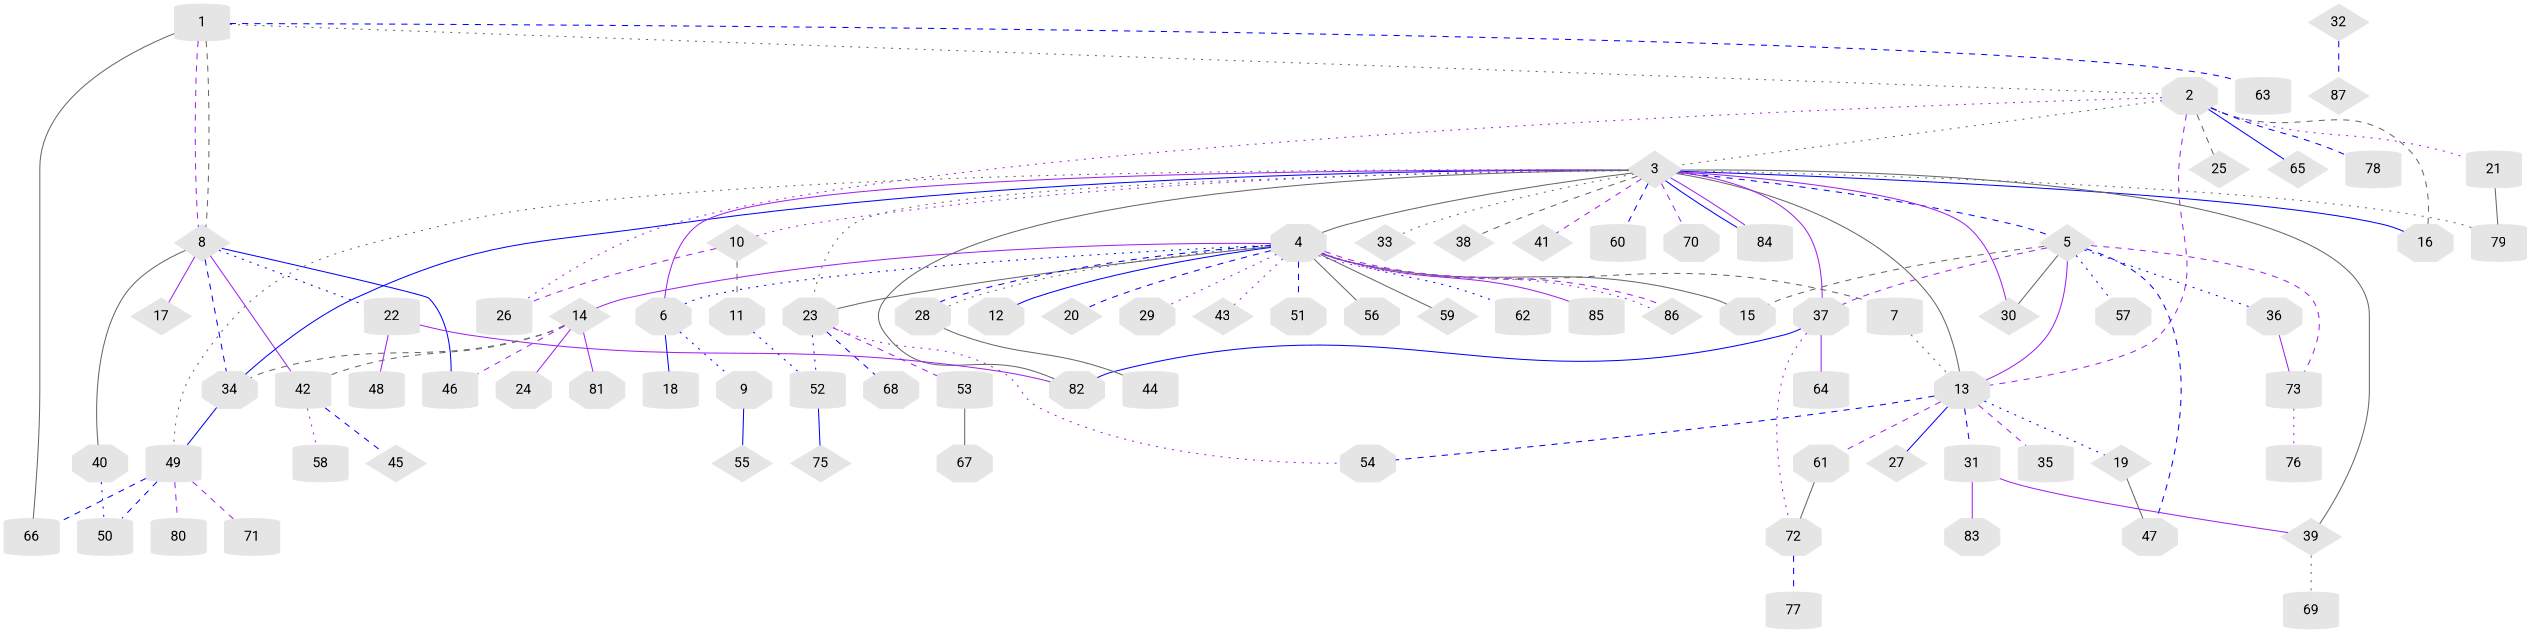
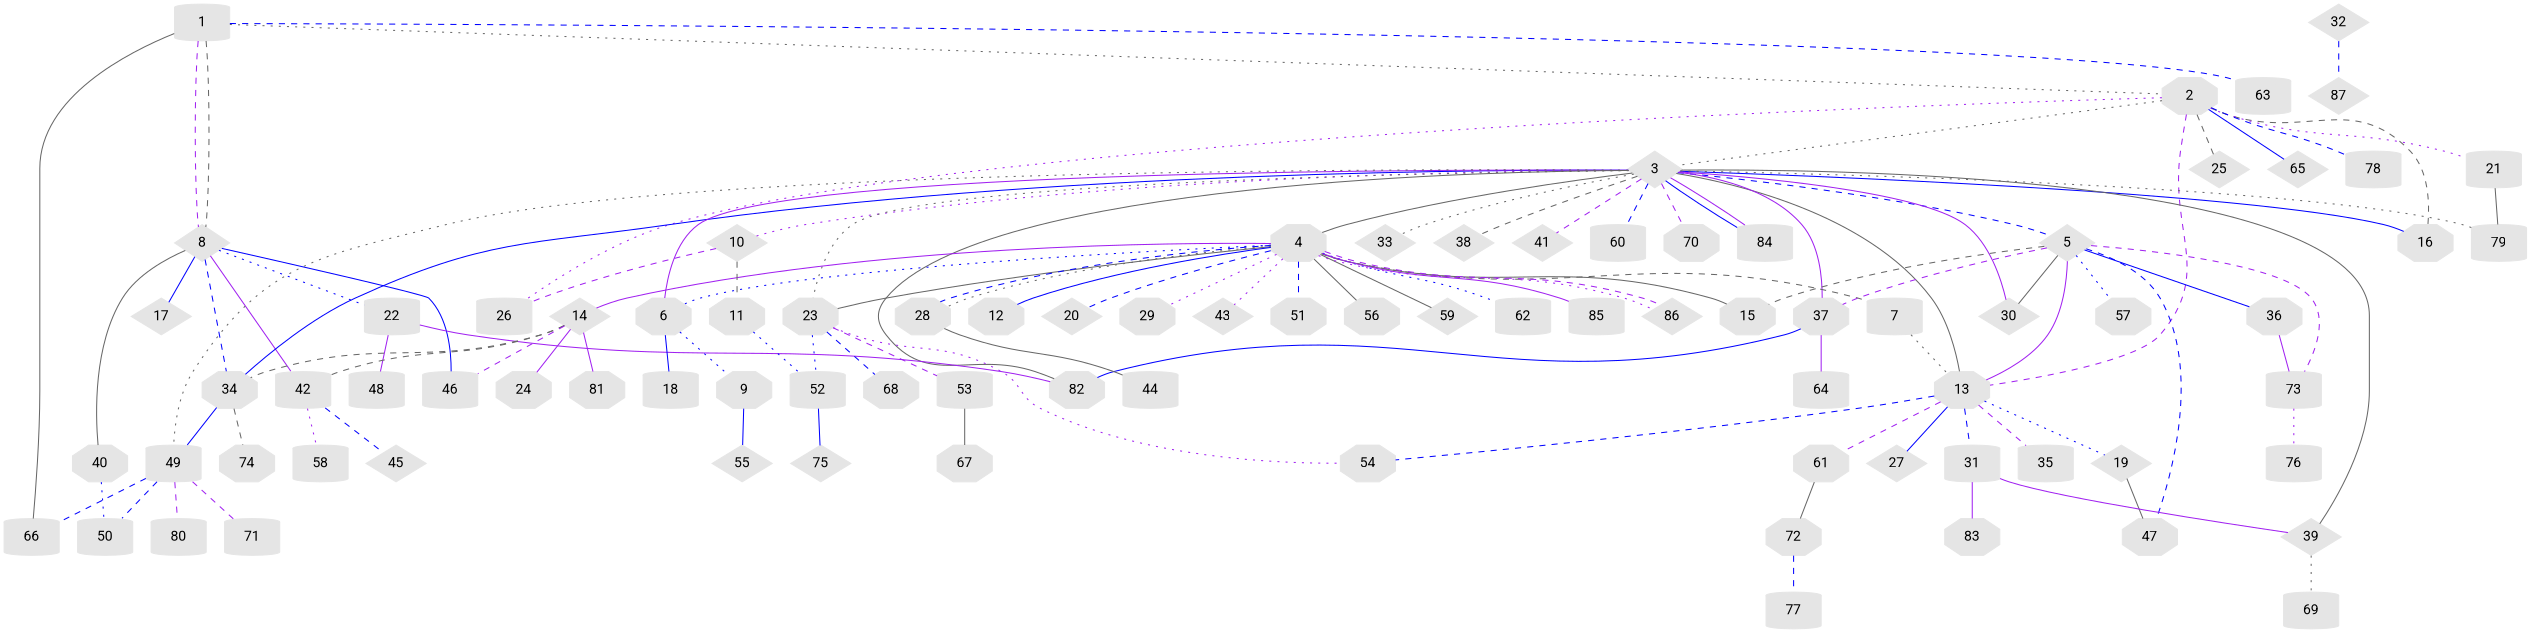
edge "5" -- "36": style dotted -> solid
edge "8" -- "17": color purple -> blue
edge "37" -- "72": removed
node "74": added
